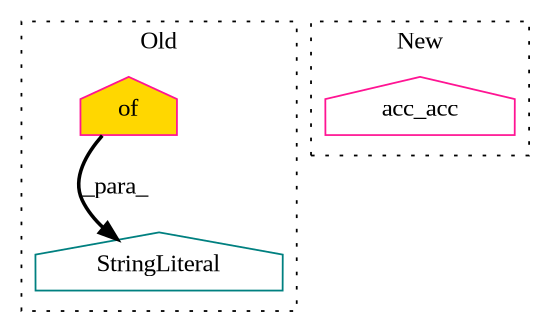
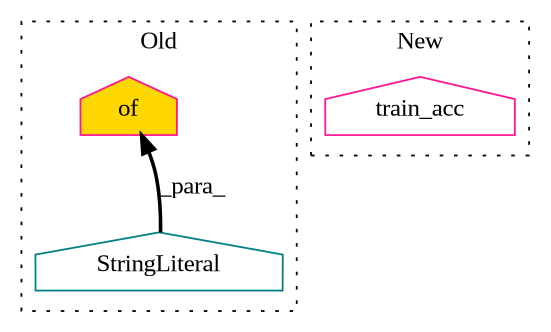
node "acc_acc": label "acc_acc" -> "train_acc"
edge "of" -> "StringLiteral": reversed
